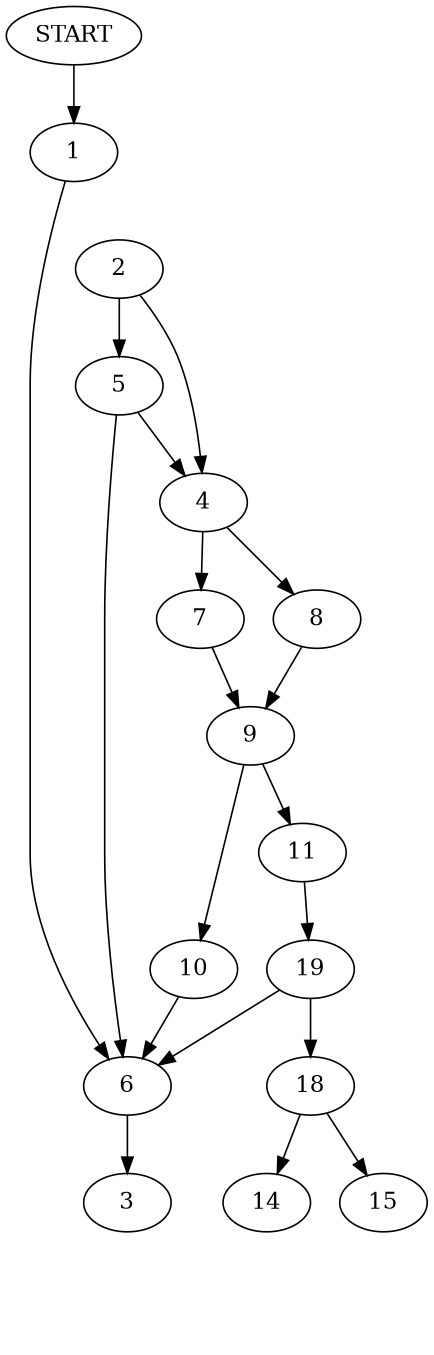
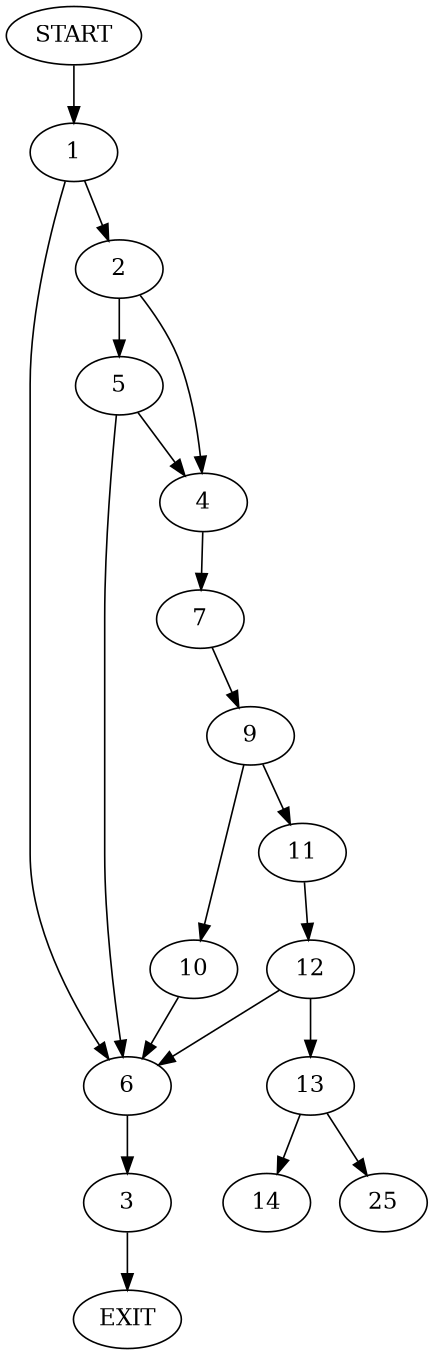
edge "1" -> "2": added
node "8": removed
node "19": label "19" -> "12"
node "18": label "18" -> "13"
node "15": label "15" -> "25"
node "EXIT": added
